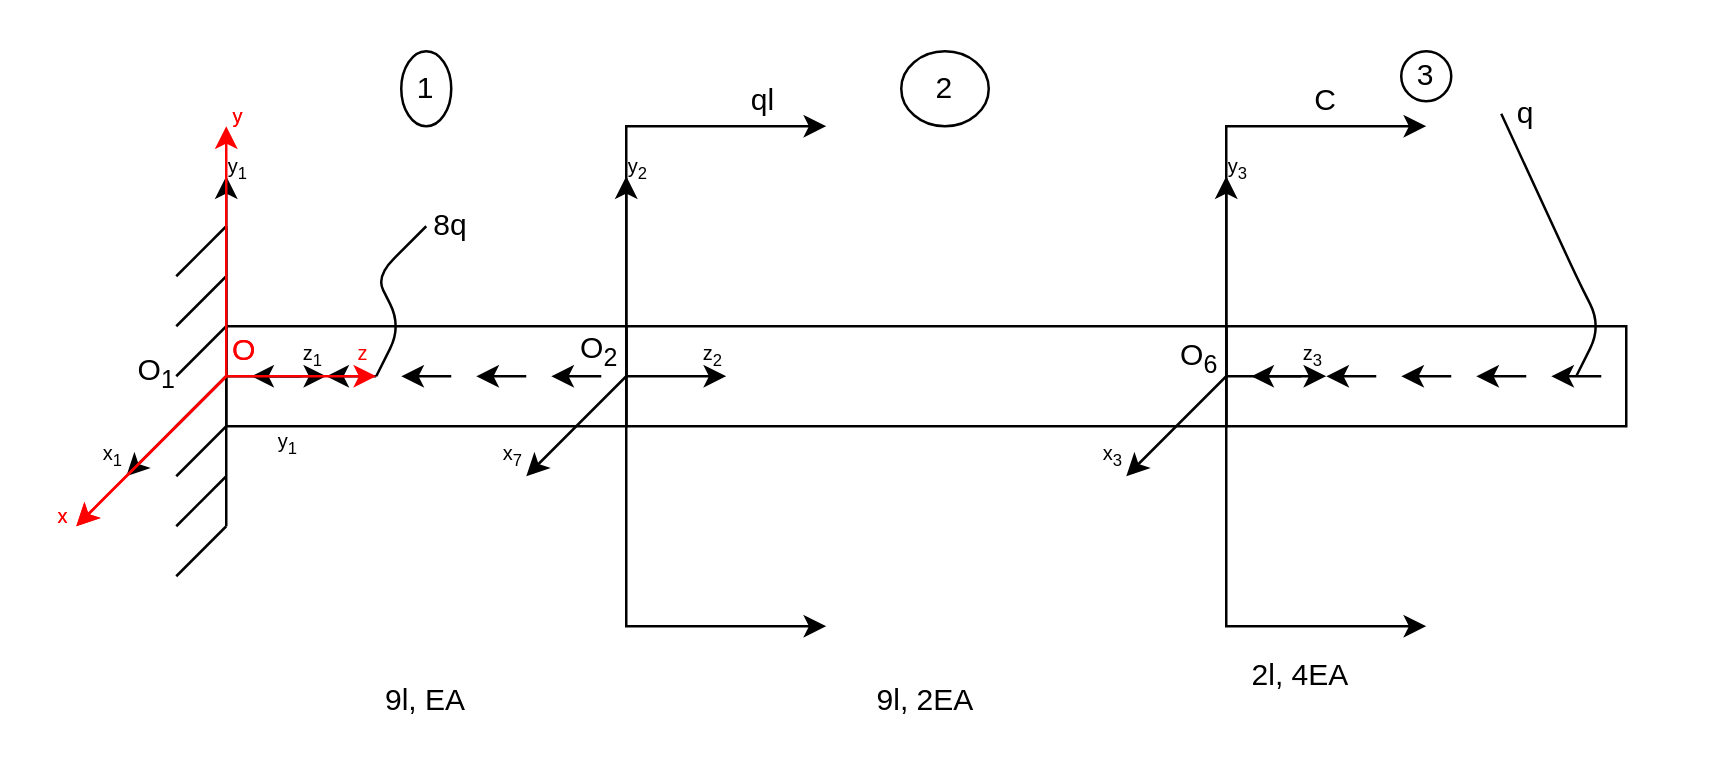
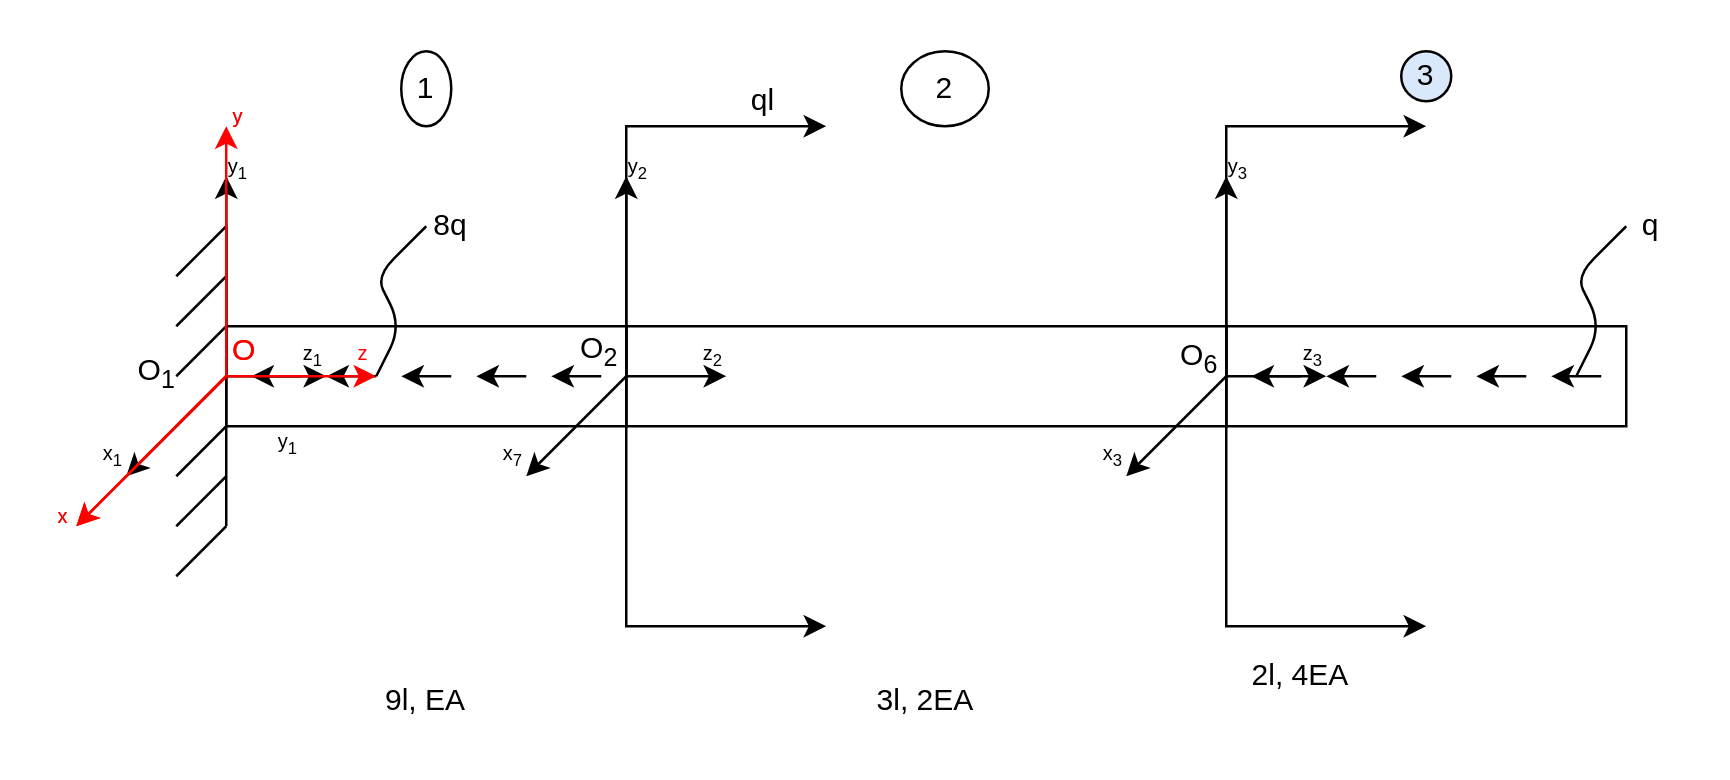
node "3": fillcolor #ffffff -> #dae8fc
node "C": removed
node "q": moved (1526, 114) -> (1651, 226)
node "9l, 2EA": label "9l, 2EA" -> "3l, 2EA"
